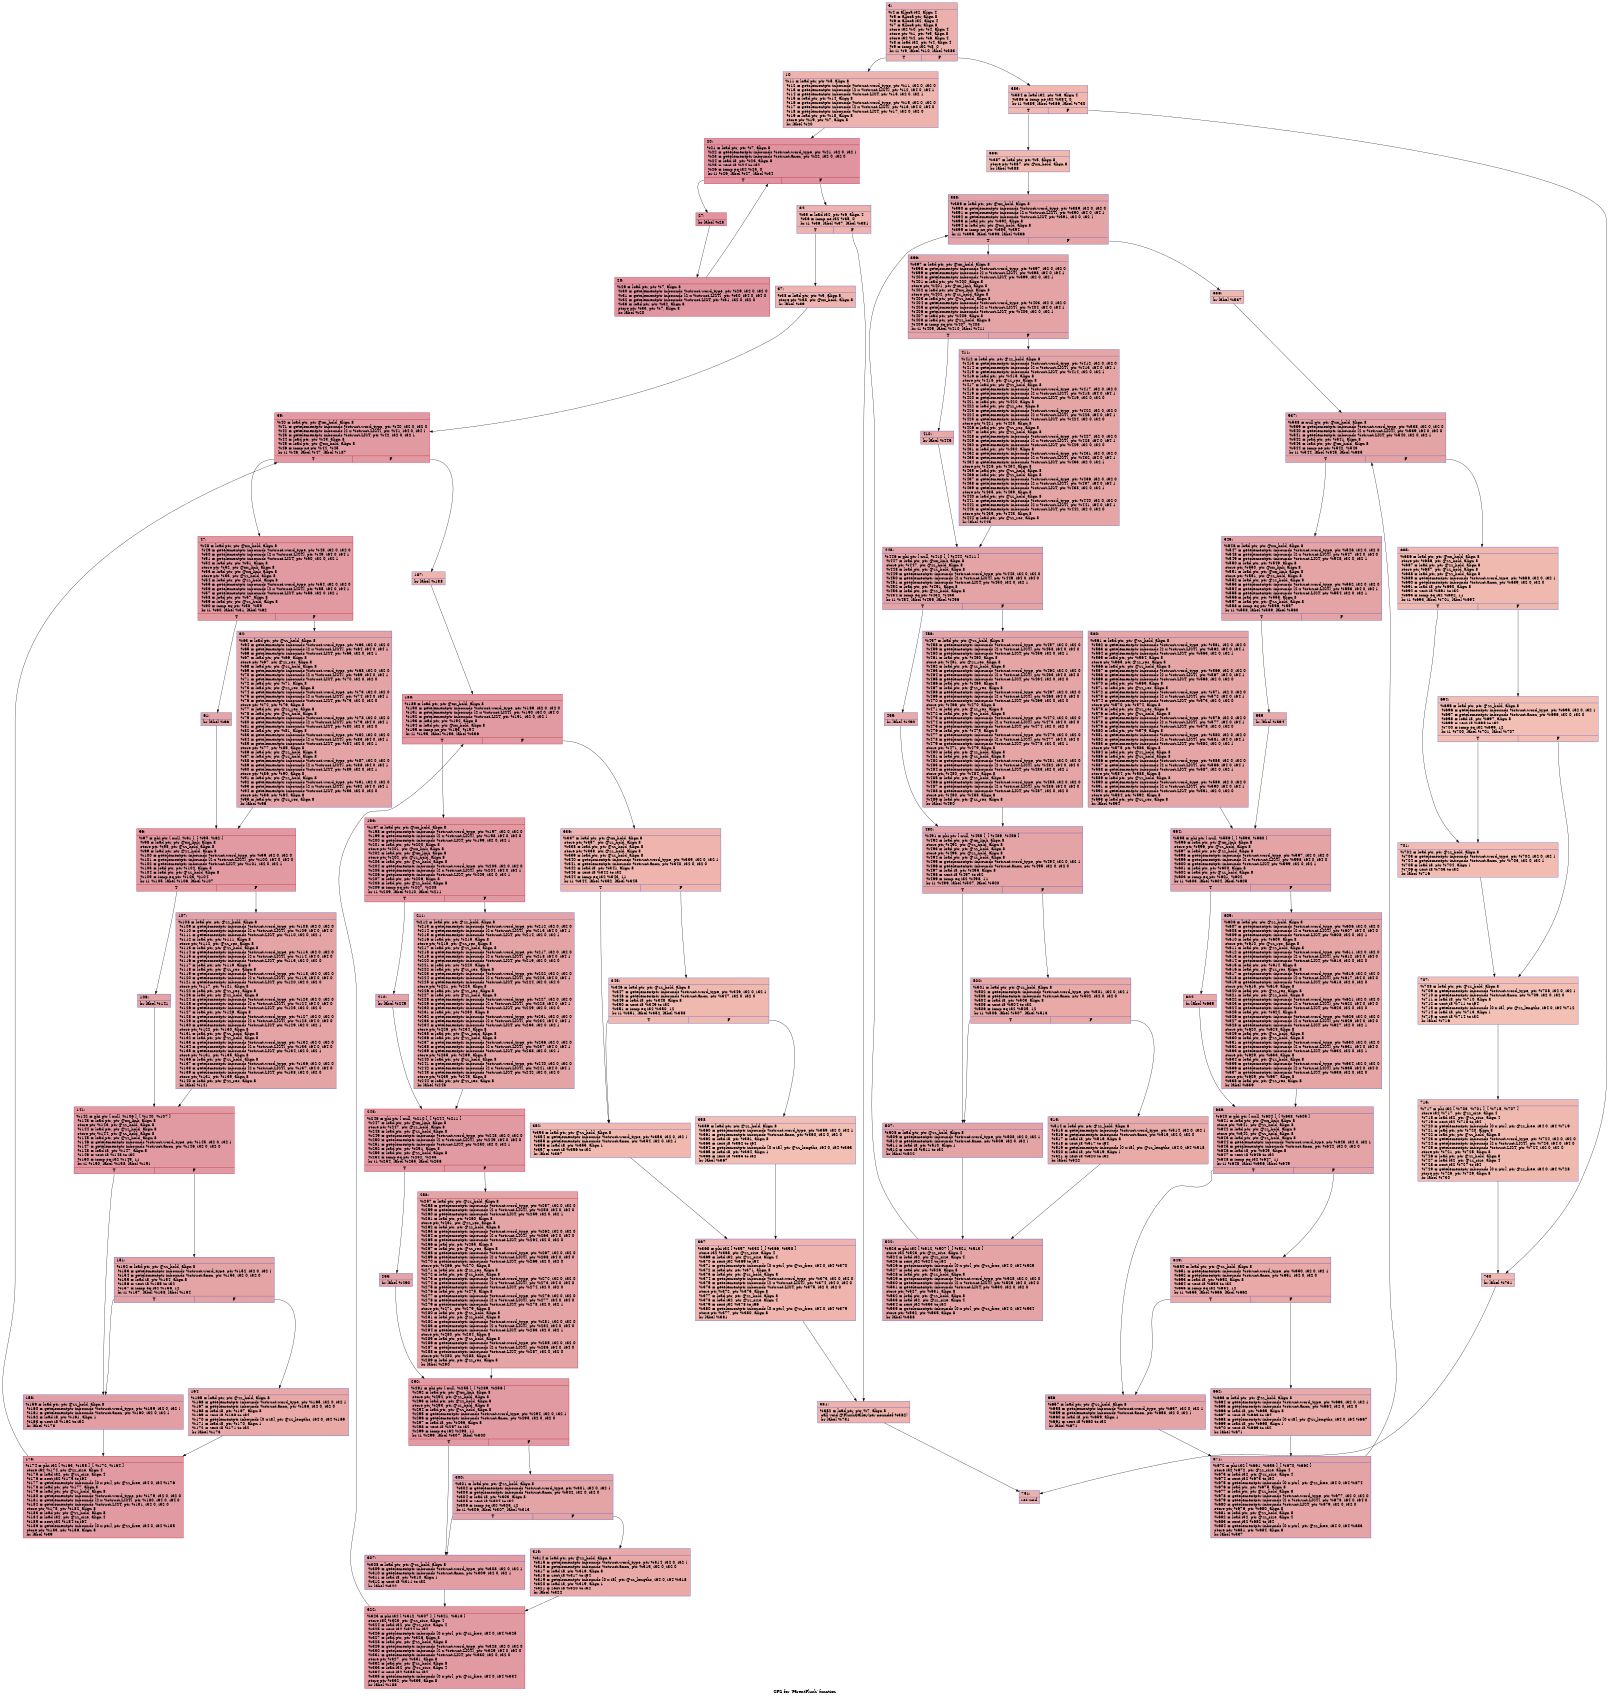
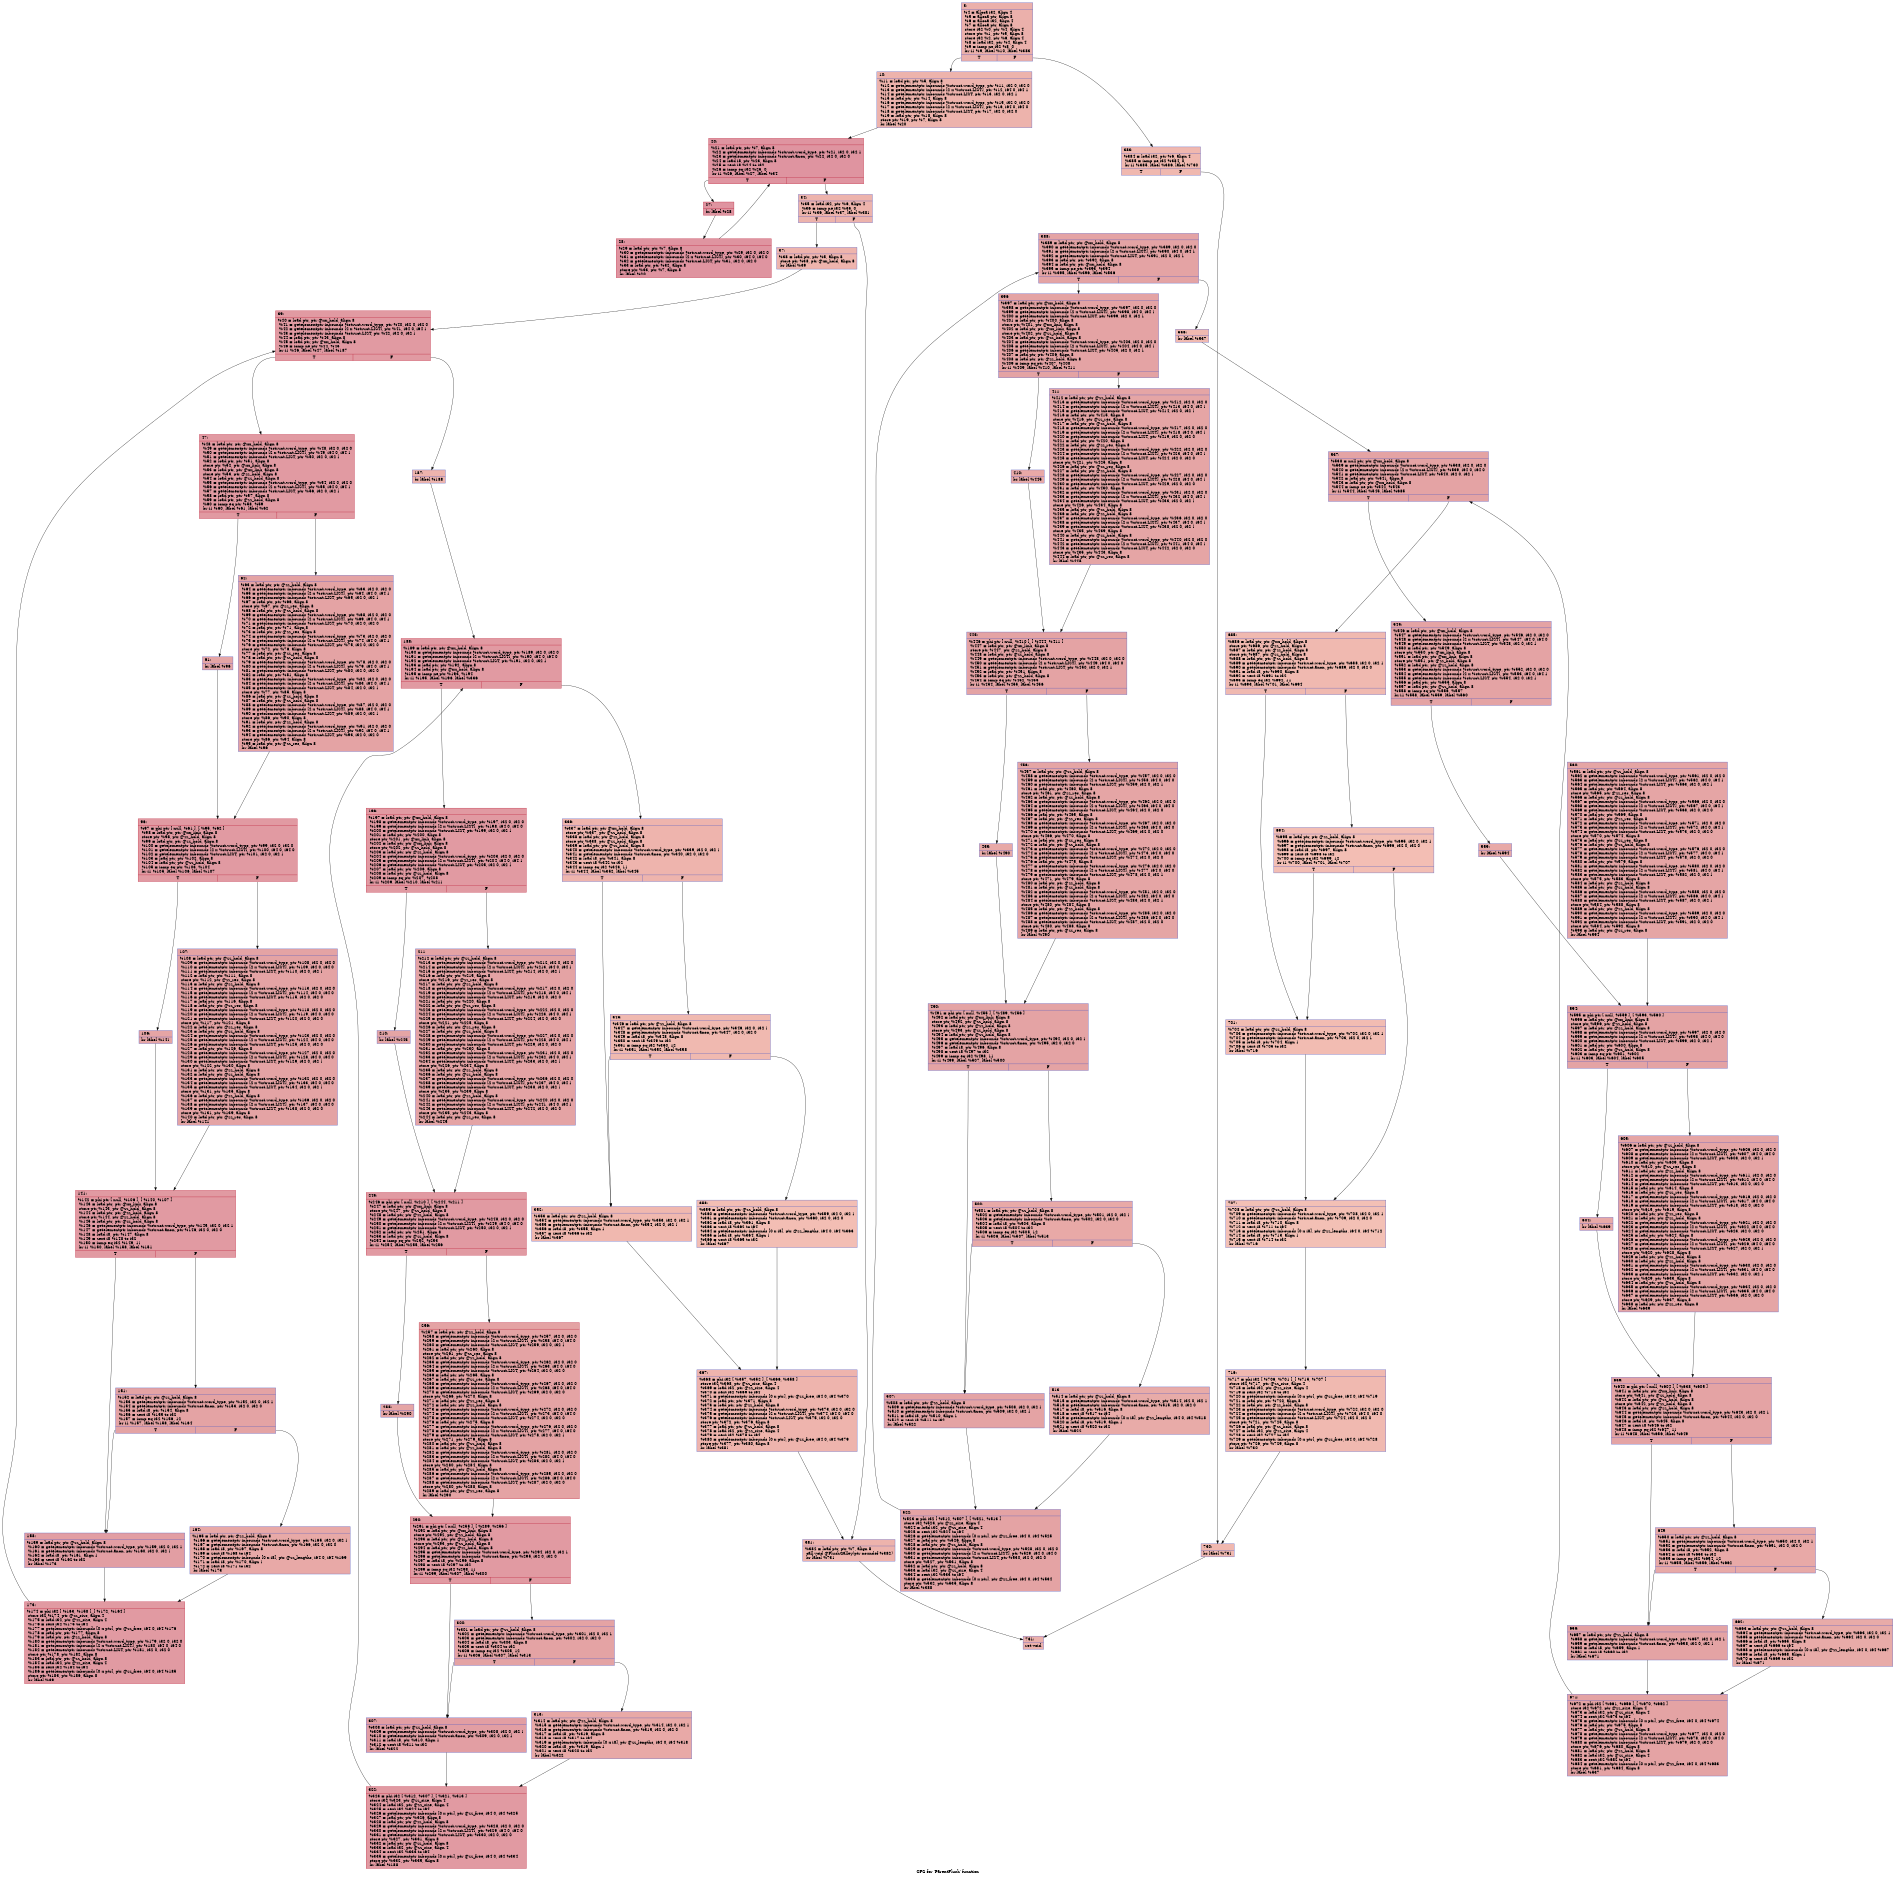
node "386:": removed
node "367:": text "%379 = sext i32 %378 to i66" -> "%379 = sext i32 %378 to i64"
